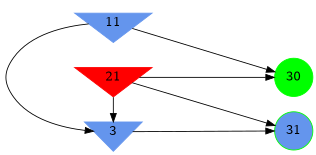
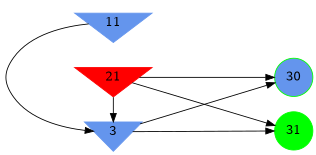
edge "11" -> "30": now "3" -> "30"
node "30": fillcolor green -> cornflowerblue
node "31": fillcolor cornflowerblue -> green
